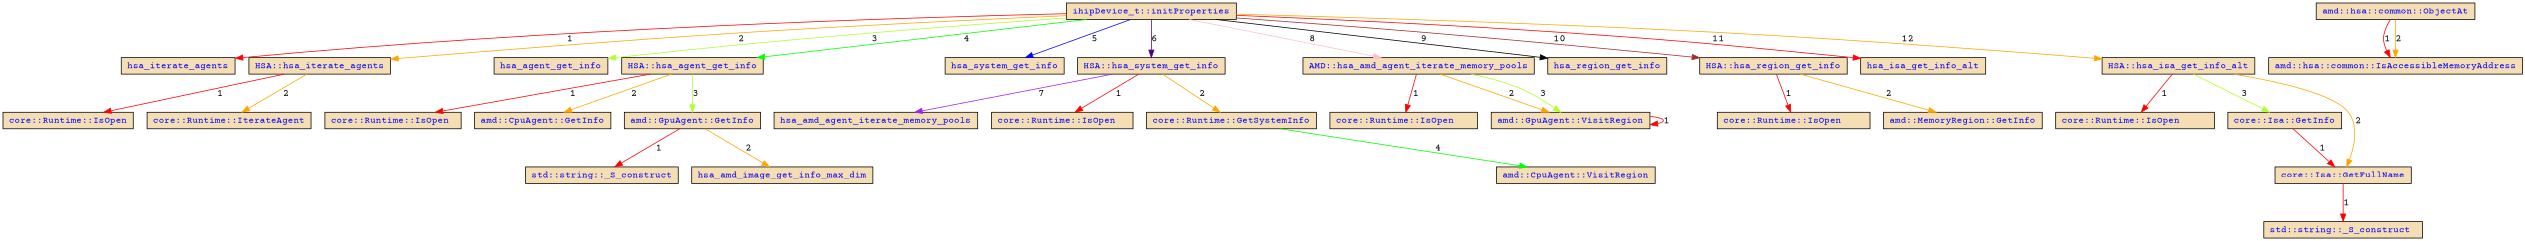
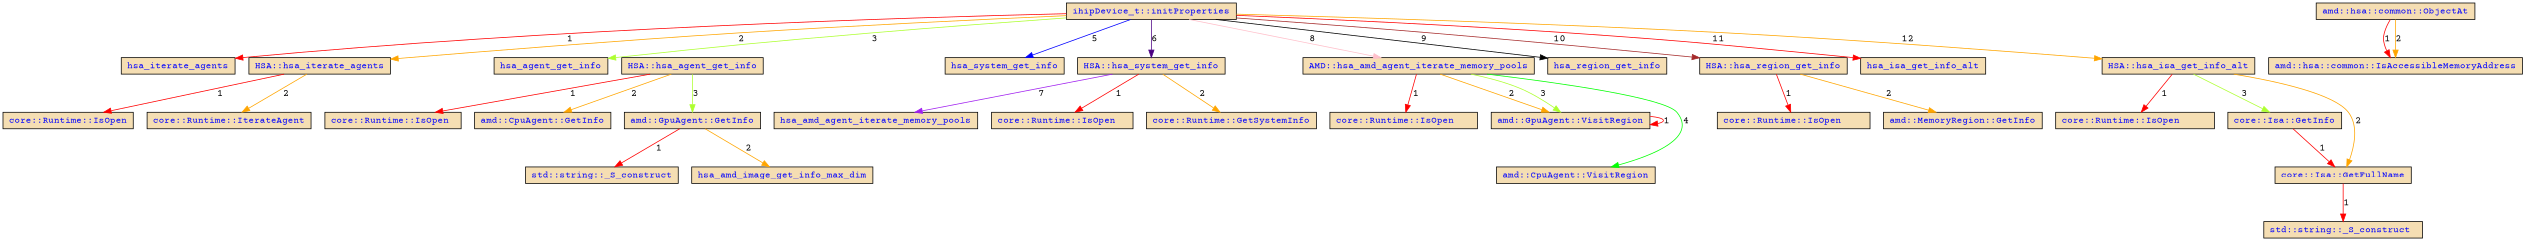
edge "ihipDevice_t::initProperties" -> "HSA::hsa_agent_get_info": removed, label "4"
edge "core::Runtime::GetSystemInfo" -> "amd::CpuAgent::VisitRegion": now "AMD::hsa_amd_agent_iterate_memory_pools" -> "amd::CpuAgent::VisitRegion"
